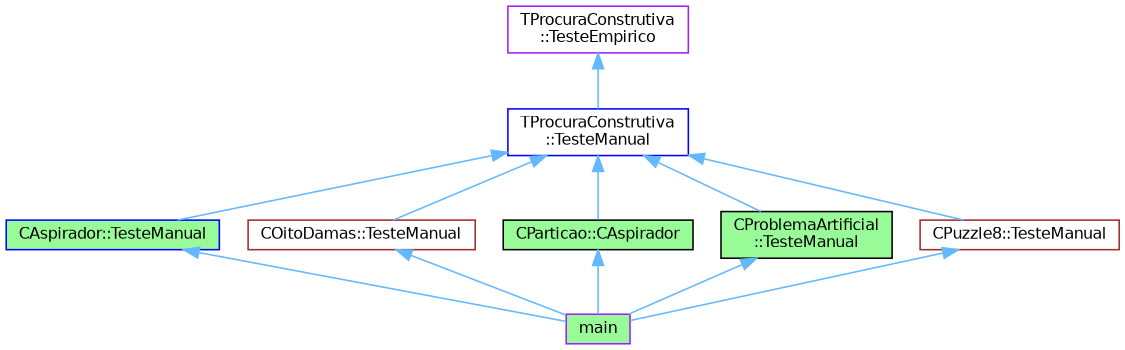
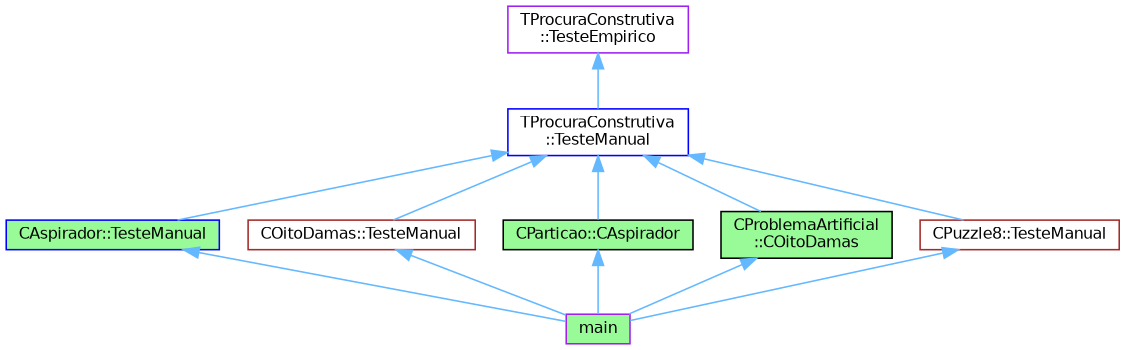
node "CProblemaArtificial ::TesteManual": label "CProblemaArtificial ::TesteManual" -> "CProblemaArtificial ::COitoDamas"
